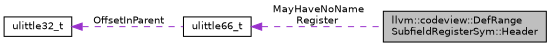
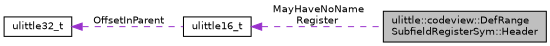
node "ulittle66_t": label "ulittle66_t" -> "ulittle16_t"
node "llvm::codeview::DefRange SubfieldRegisterSym::Header": label "llvm::codeview::DefRange SubfieldRegisterSym::Header" -> "ulittle::codeview::DefRange SubfieldRegisterSym::Header"
